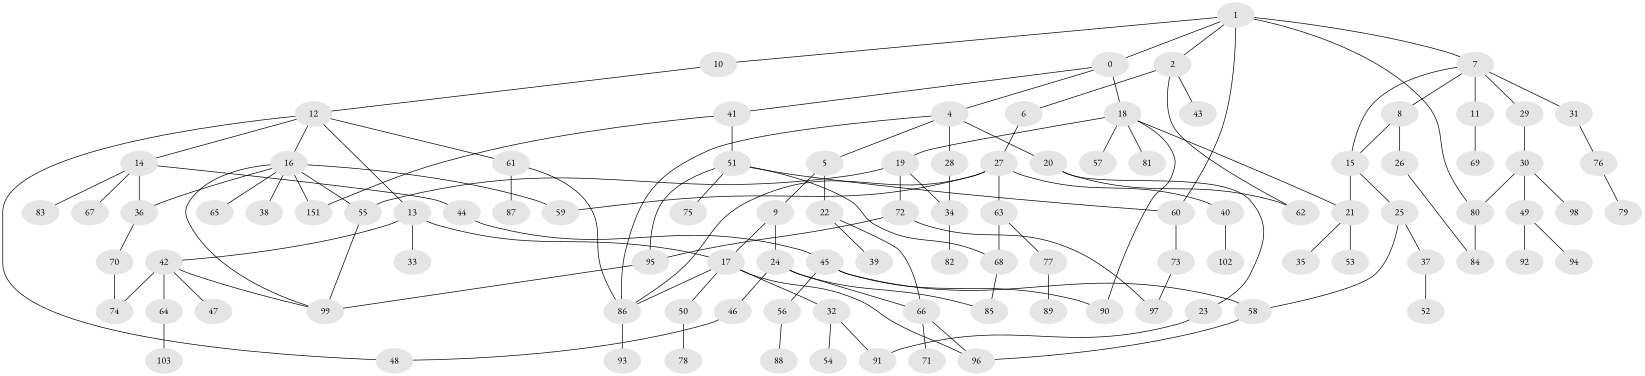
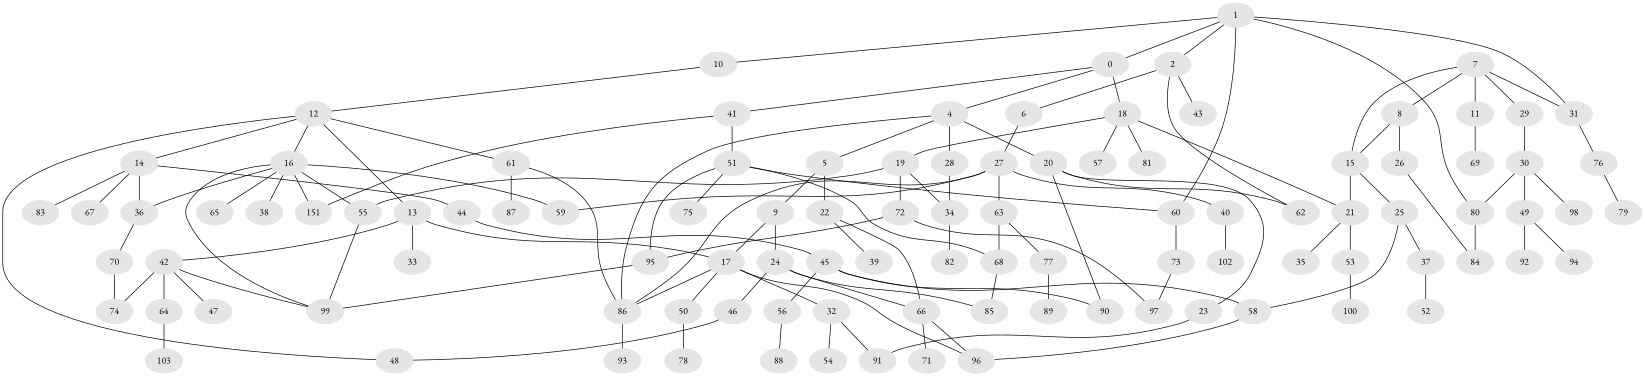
edge "1" -- "7": now "1" -- "31"
edge "18" -- "90": now "20" -- "90"
node "100": added
